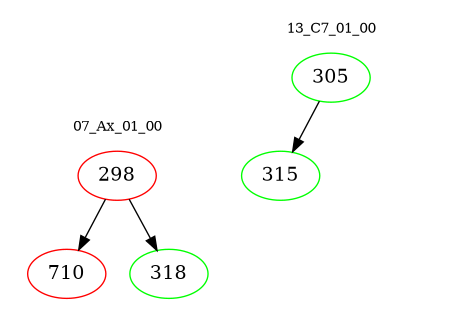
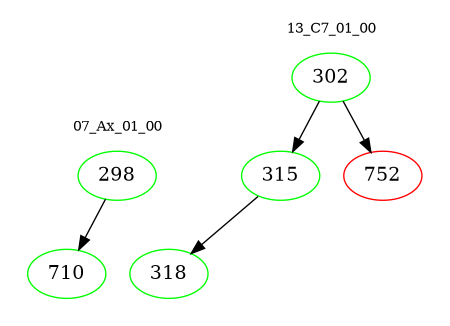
node "305": label "305" -> "302"
node "298": color red -> green
node "752": added
edge "298" -> "318": now "315" -> "318"
node "710": color red -> green
